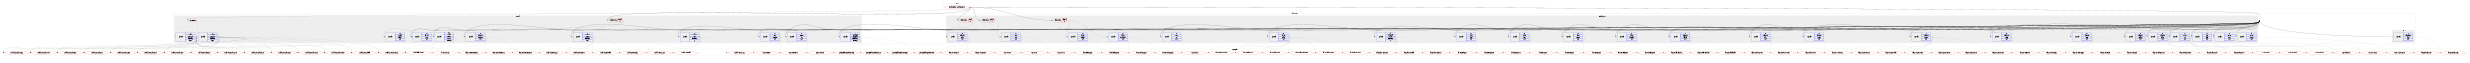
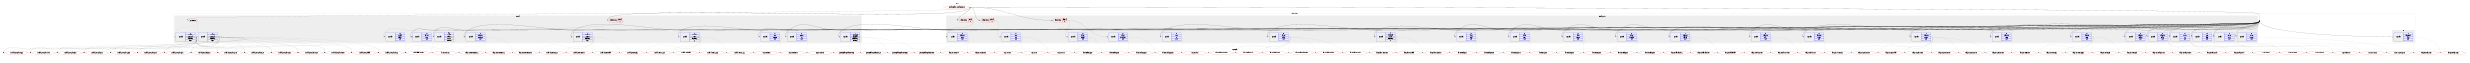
node "sys-devel/libtool-2.4.6-r5": added
